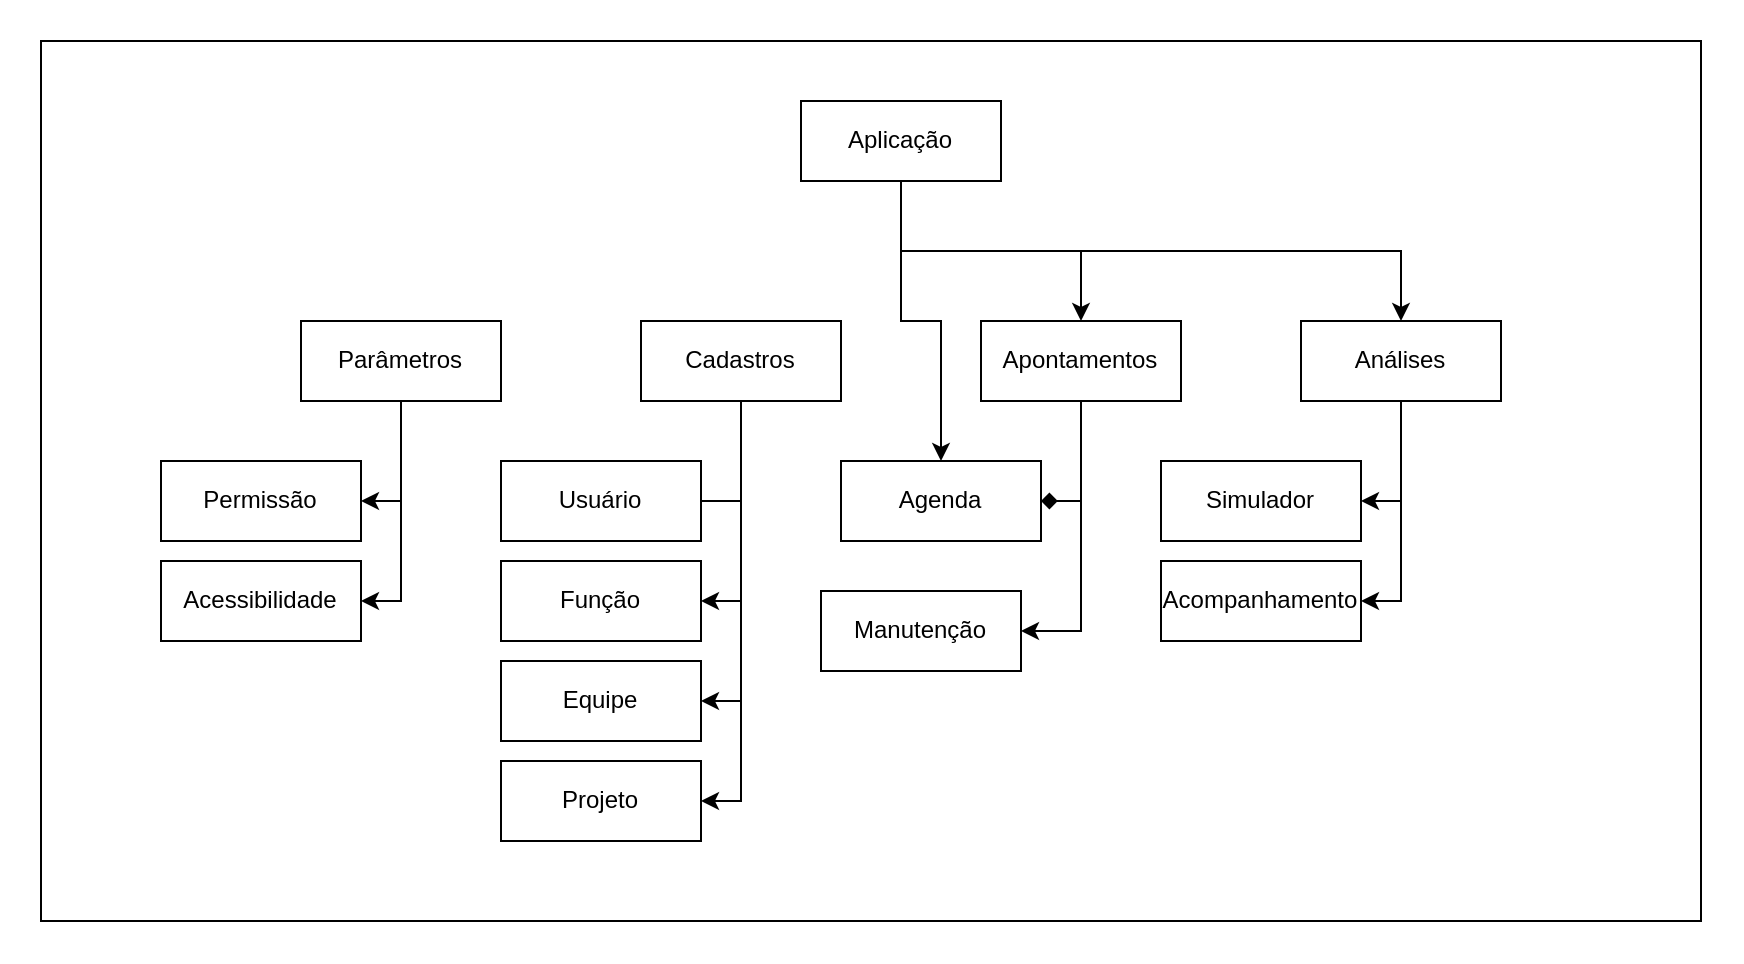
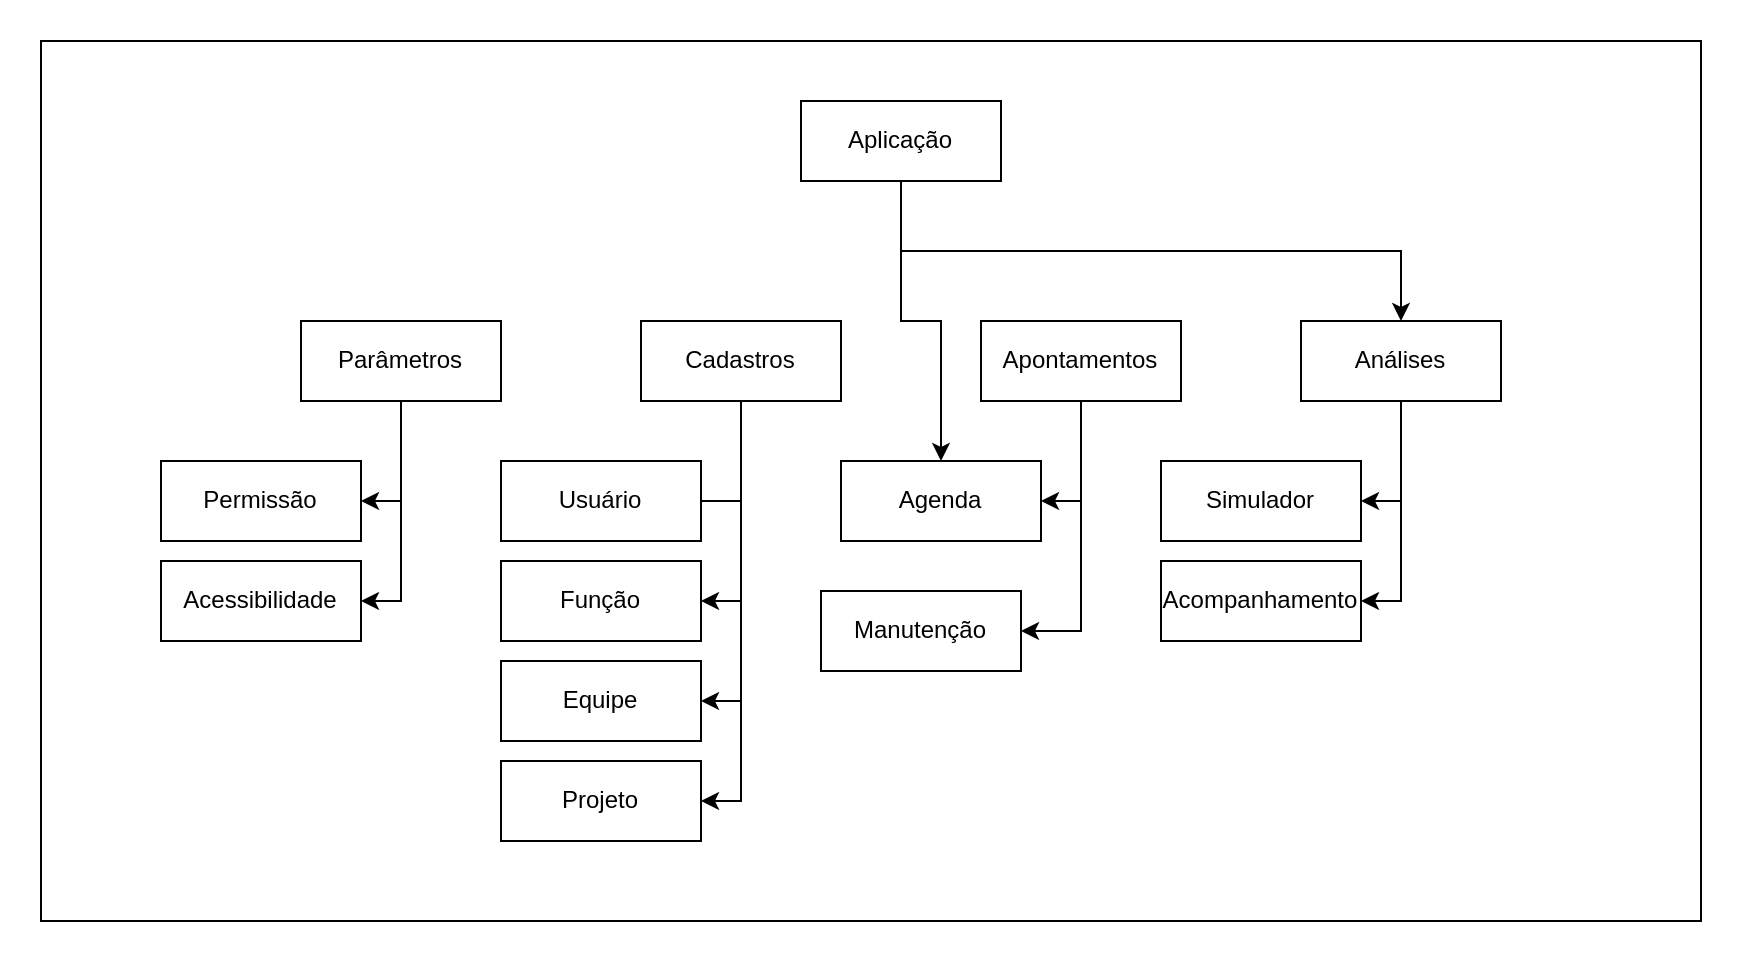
edge "Aplicação" -> "Apontamentos": removed
edge "Apontamentos" -> "Agenda": arrowhead diamond -> classic
